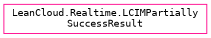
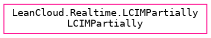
node "LeanCloud.Realtime.LCIMPartially SuccessResult": label "LeanCloud.Realtime.LCIMPartially SuccessResult" -> "LeanCloud.Realtime.LCIMPartially LCIMPartially"
